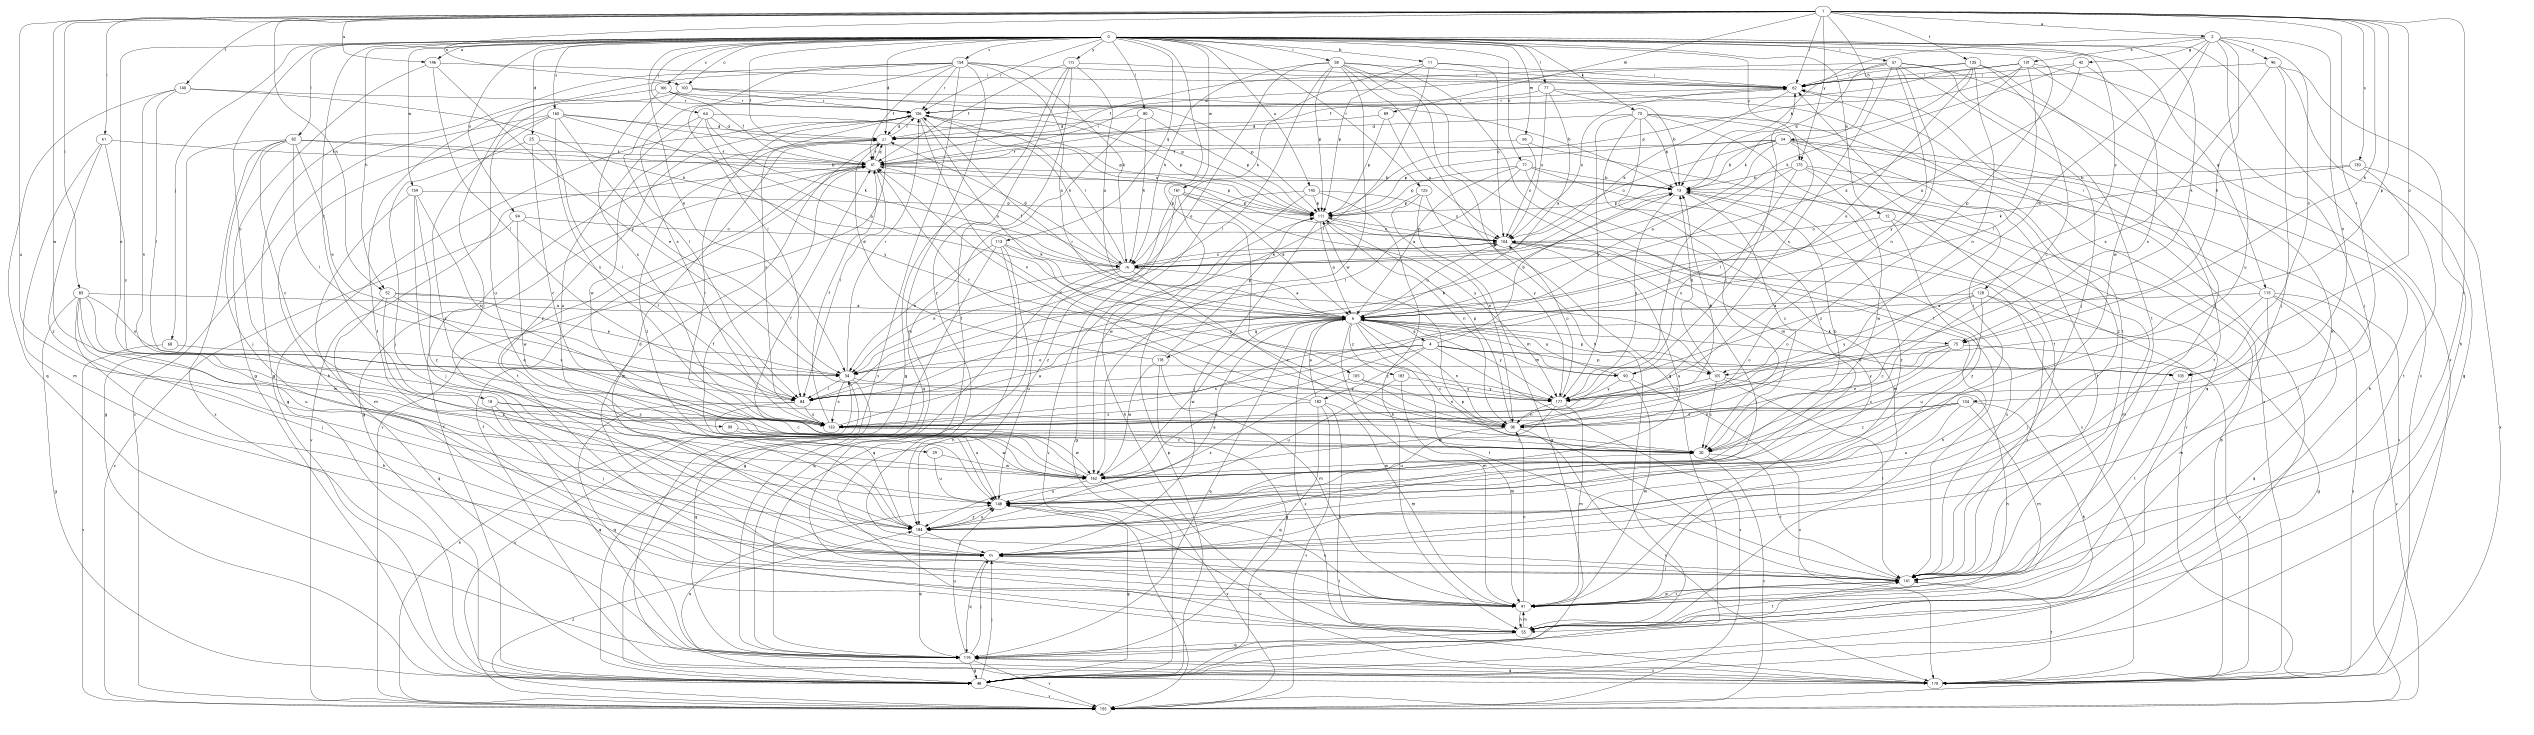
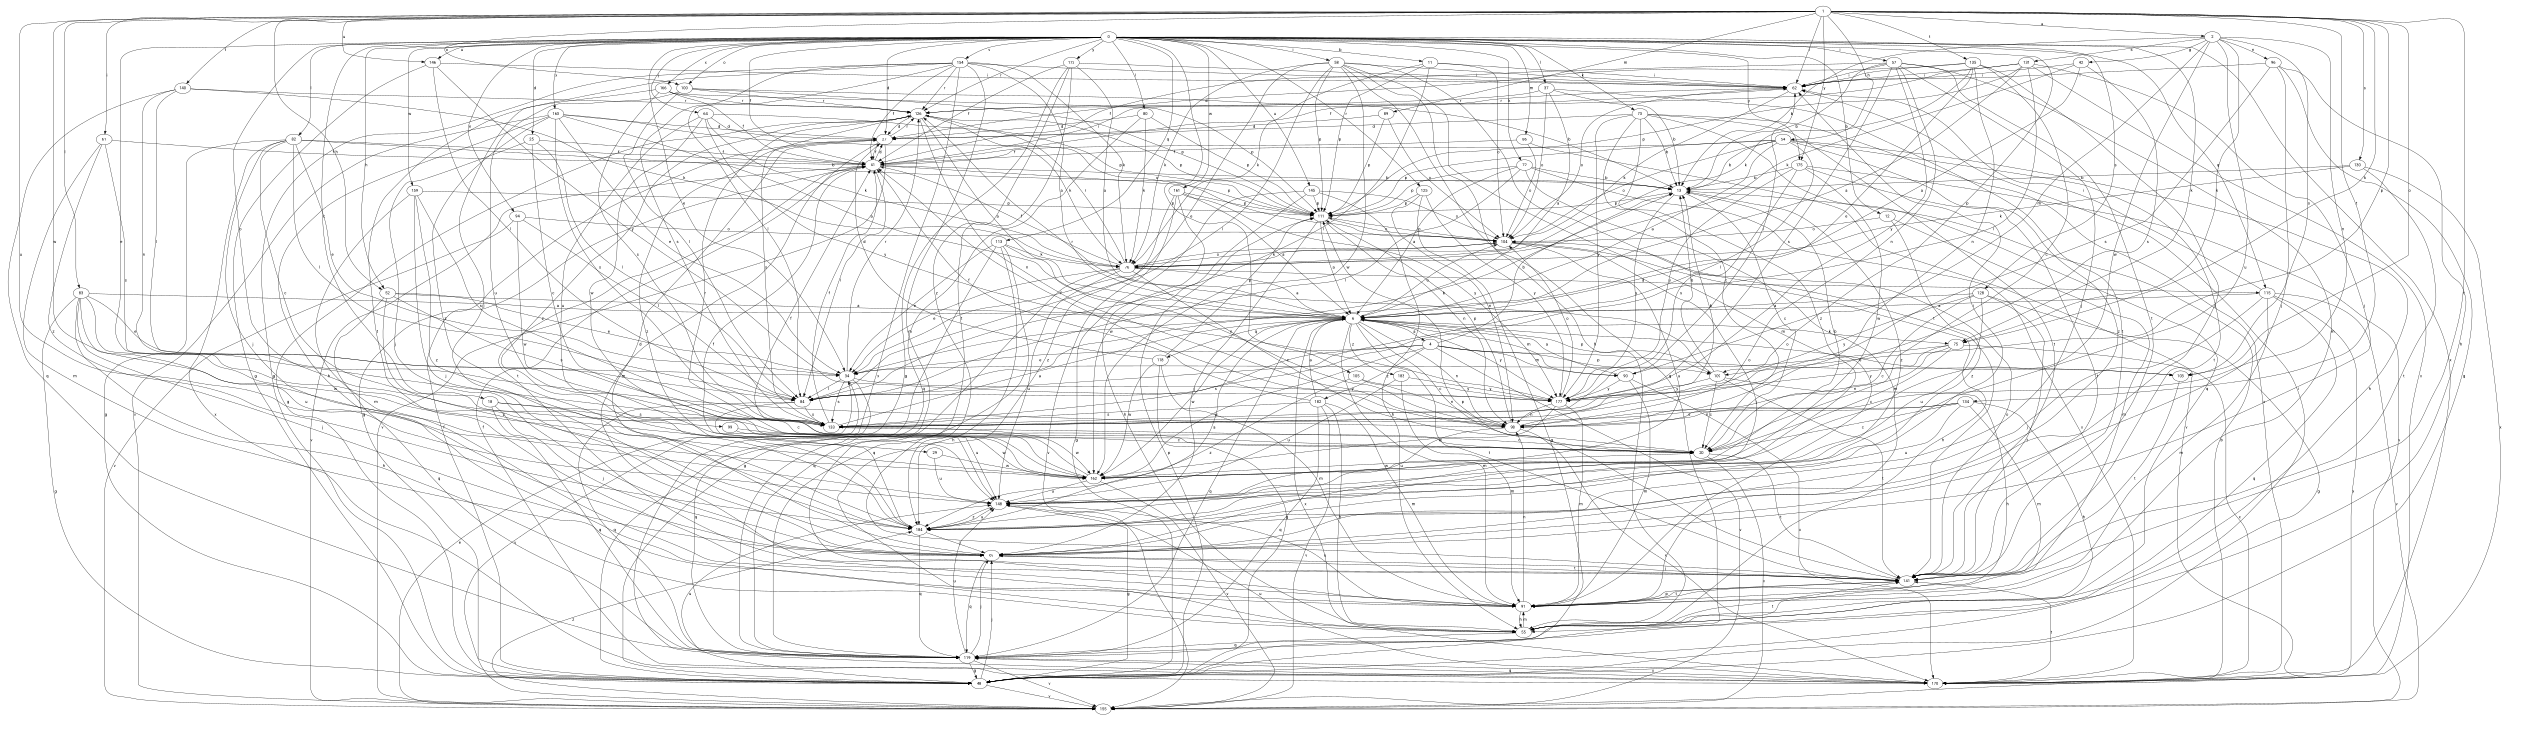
node "77": label "77" -> "37"
edge "76" -> "27": now "76" -> "115"
node "68": removed
edge "69" -> "91": now "69" -> "141"
